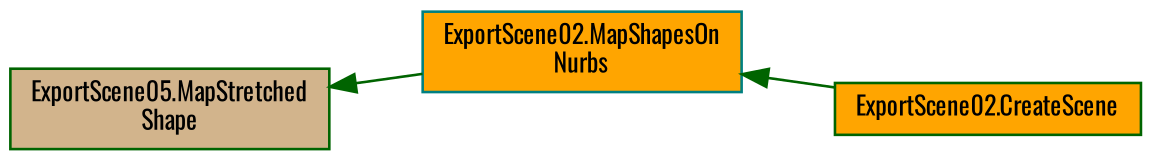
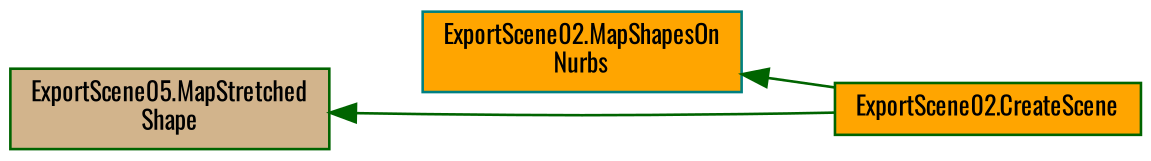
edge "ExportScene02.MapShapesOn Nurbs" -> "ExportScene05.MapStretched Shape": now "ExportScene02.CreateScene" -> "ExportScene05.MapStretched Shape"
